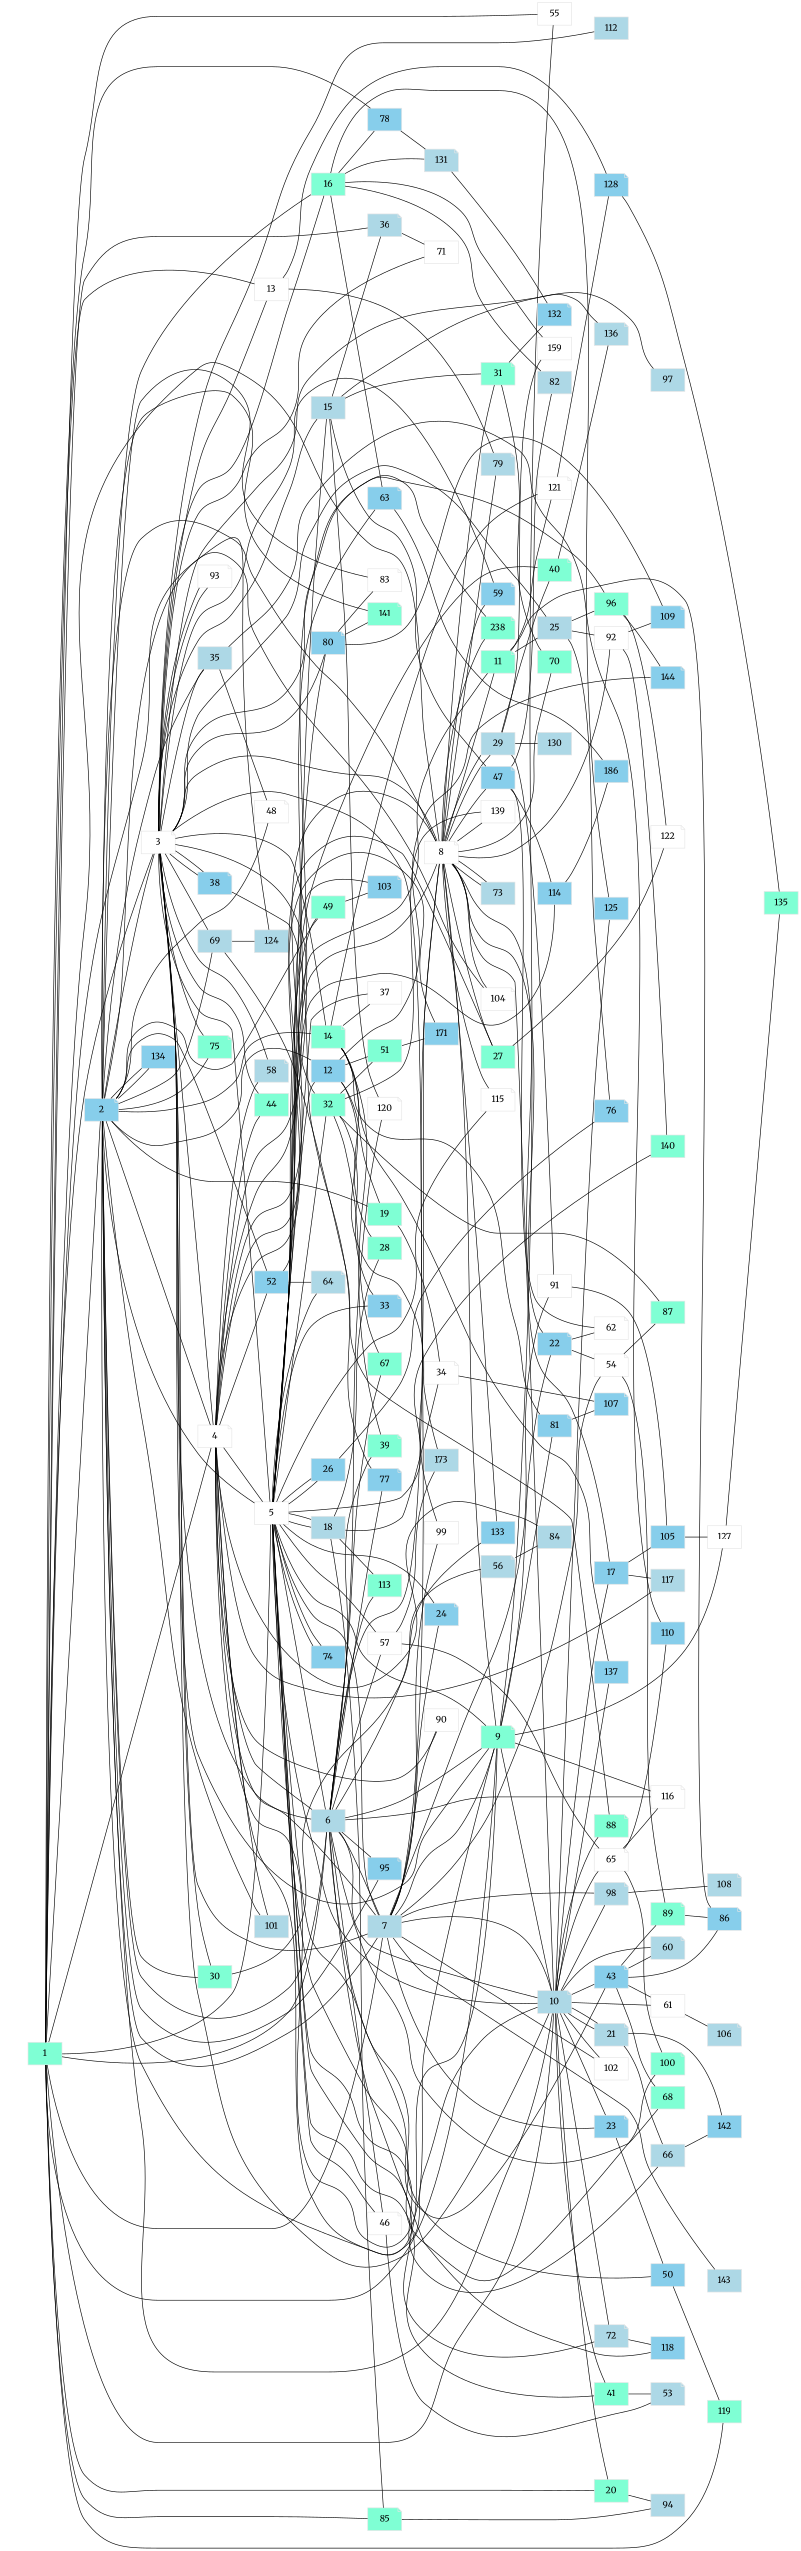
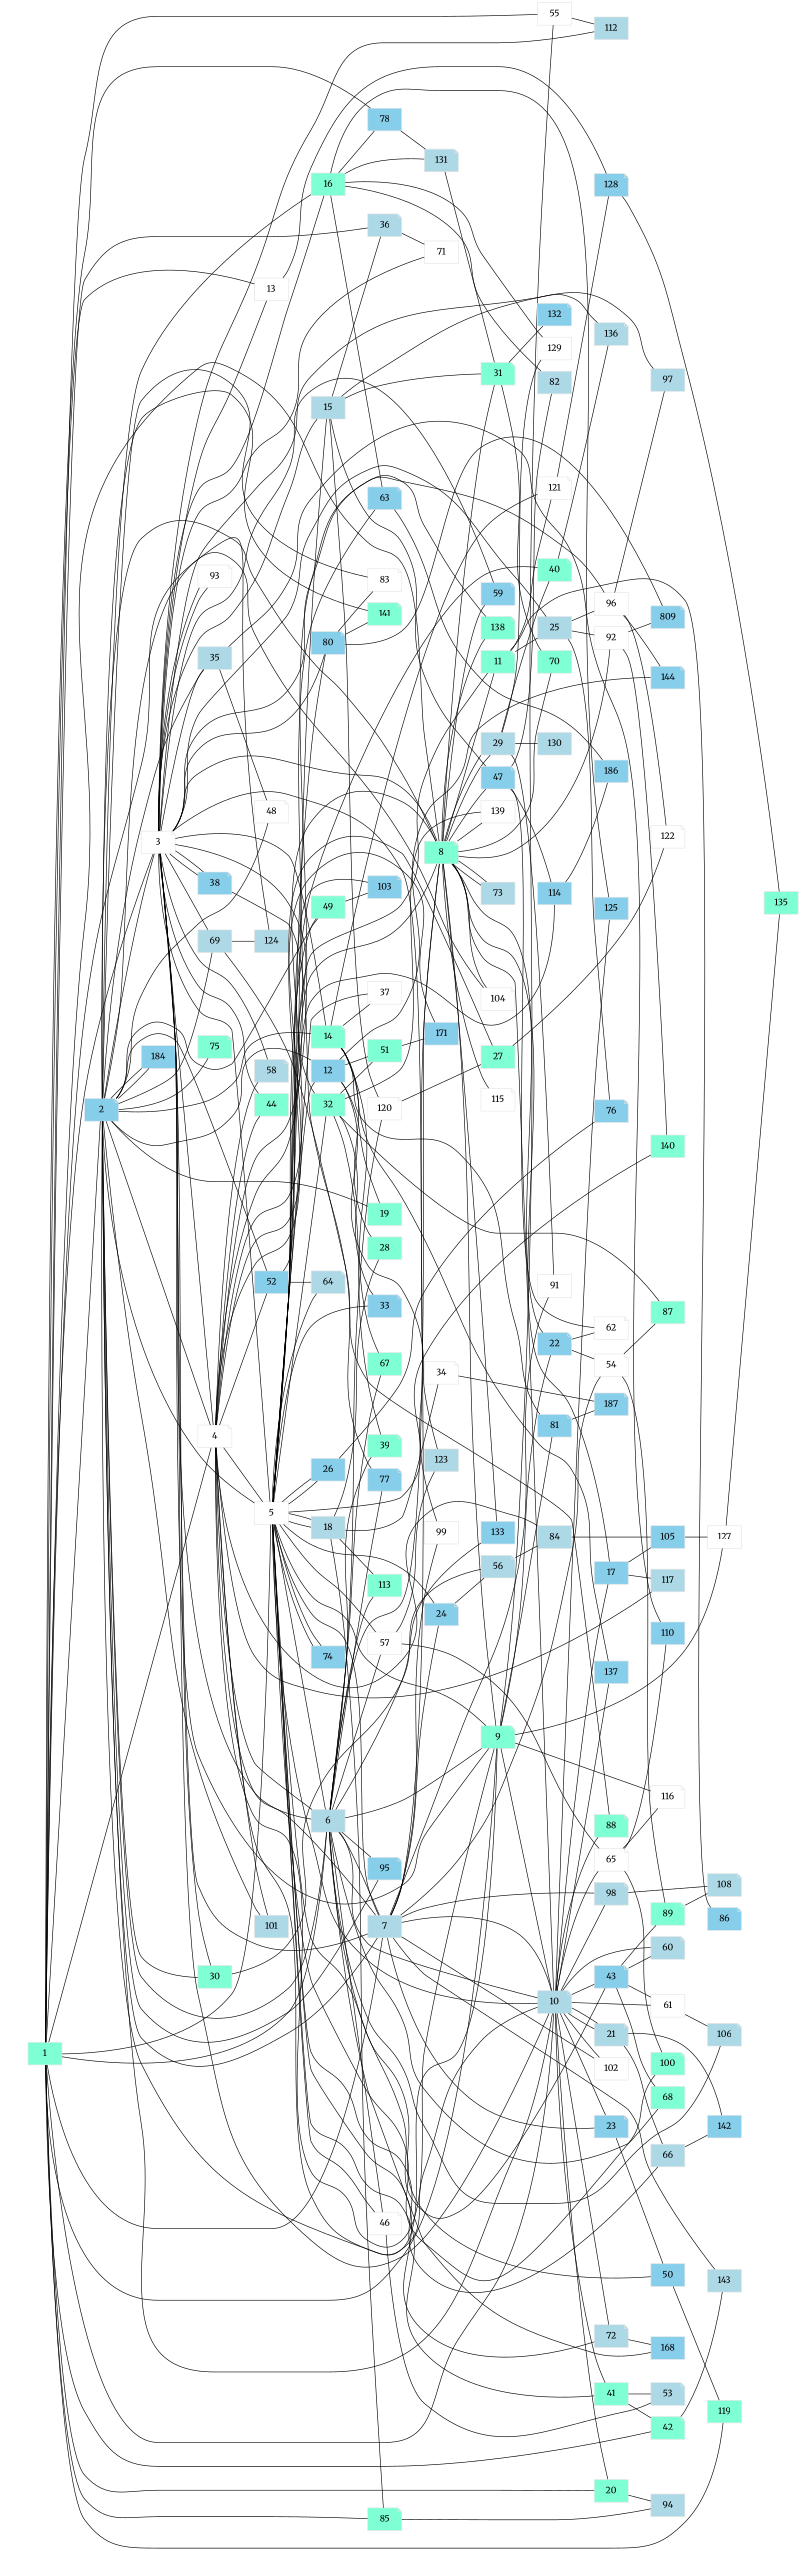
edge "55" -- "112": added
edge "131" -- "132": now "131" -- "31"
node "159": label "159" -> "129"
node "79": removed
edge "97" -- "96": added
node "96": fillcolor aquamarine -> white
node "109": label "109" -> "809"
node "238": label "238" -> "138"
node "8": fillcolor white -> aquamarine
edge "3" -- "75": removed
edge "8" -- "27": now "120" -- "27"
node "134": label "134" -> "184"
edge "19" -- "34": removed
edge "115" -- "5": removed
edge "91" -- "105": now "84" -- "105"
node "107": label "107" -> "187"
node "173": label "173" -> "123"
edge "56" -- "24": added
node "90": removed
edge "116" -- "6": now "106" -- "6"
edge "9" -- "7": removed
edge "89" -- "86": now "89" -- "108"
edge "86" -- "43": removed
node "118": label "118" -> "168"
node "42": added
